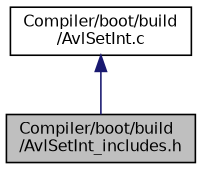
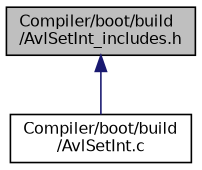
edge "Compiler/boot/build /AvlSetInt_includes.h" -> "Compiler/boot/build /AvlSetInt.c": reversed
